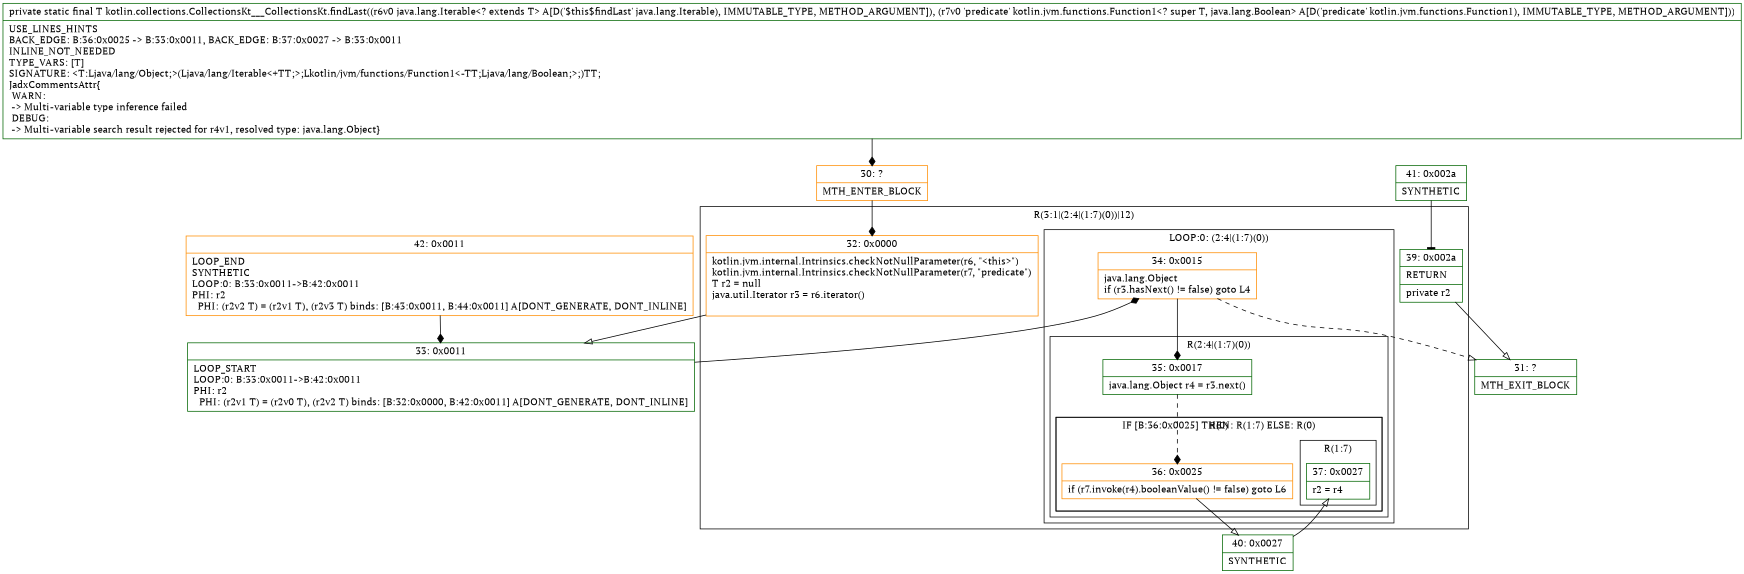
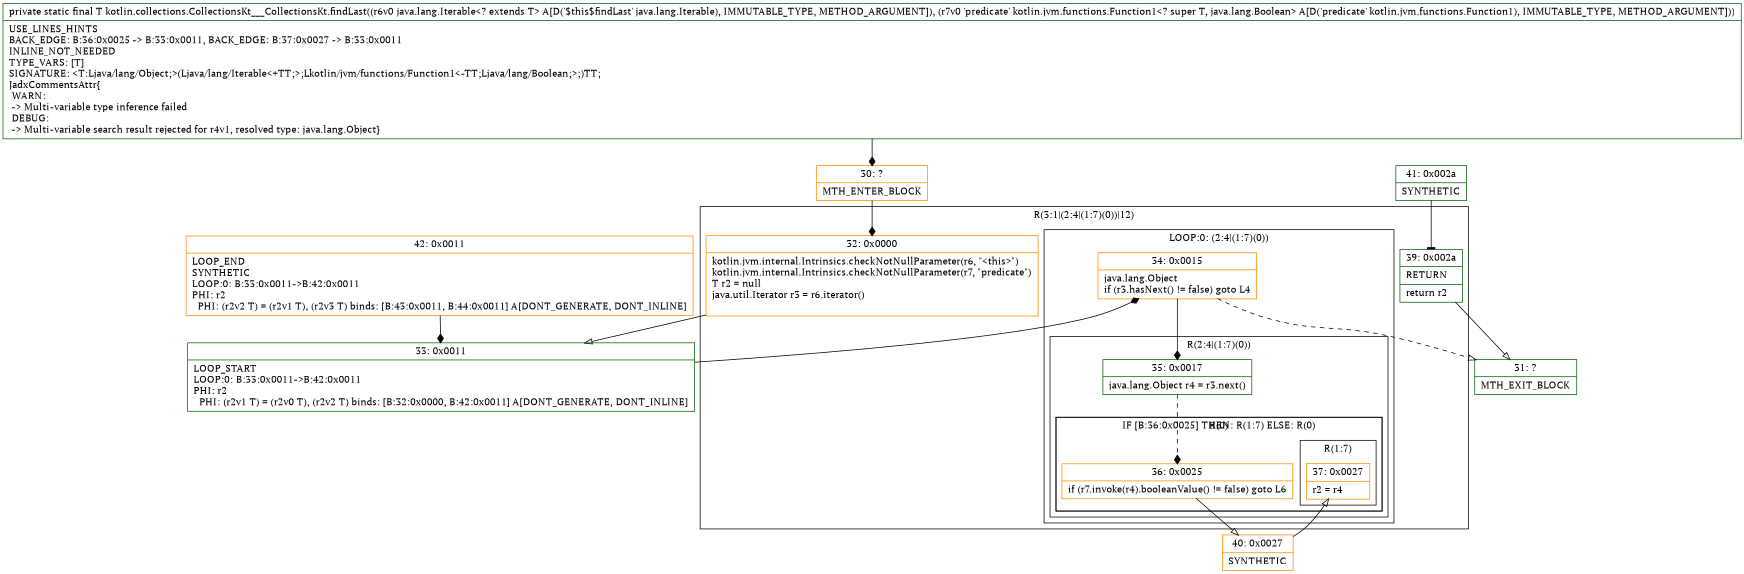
node "39: 0x002a": text "private r2" -> "return r2"
node "37: 0x0027": color darkgreen -> darkorange
node "40: 0x0027": color darkgreen -> darkorange
